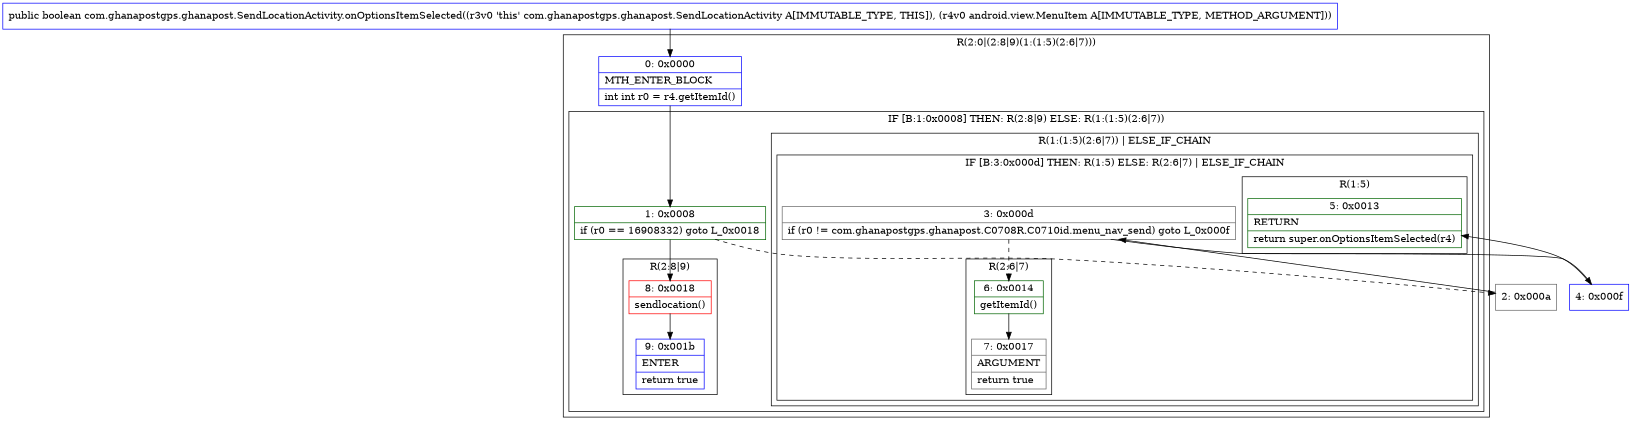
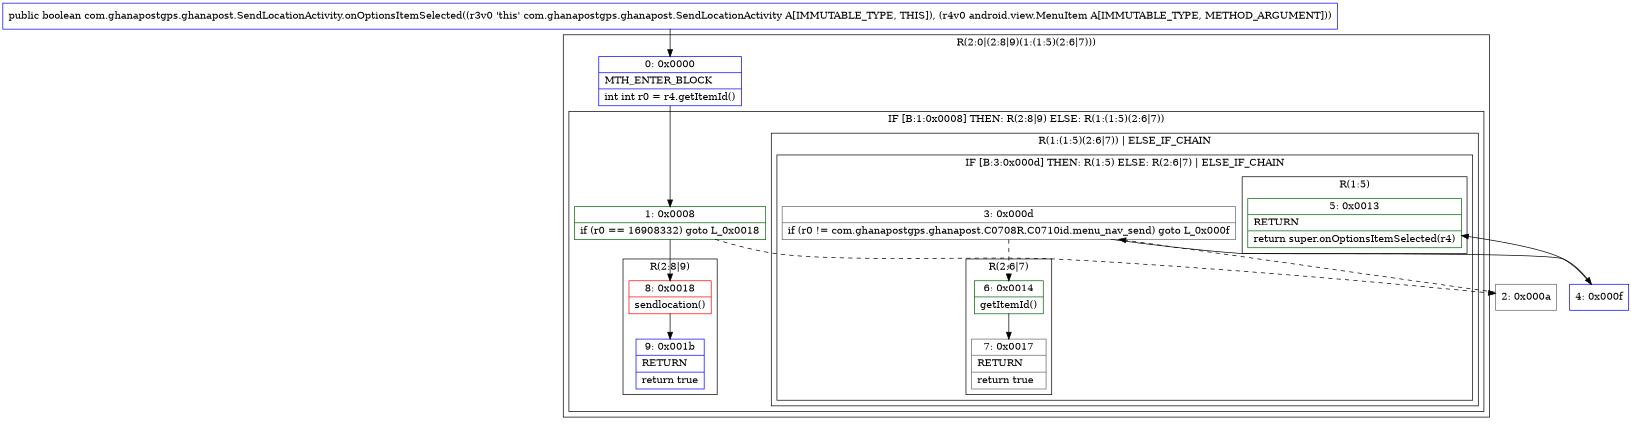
edge "2: 0x000a" -> "3: 0x000d": style solid -> dashed
node "9: 0x001b": text "ENTER" -> "RETURN"
node "7: 0x0017": text "ARGUMENT" -> "RETURN"
